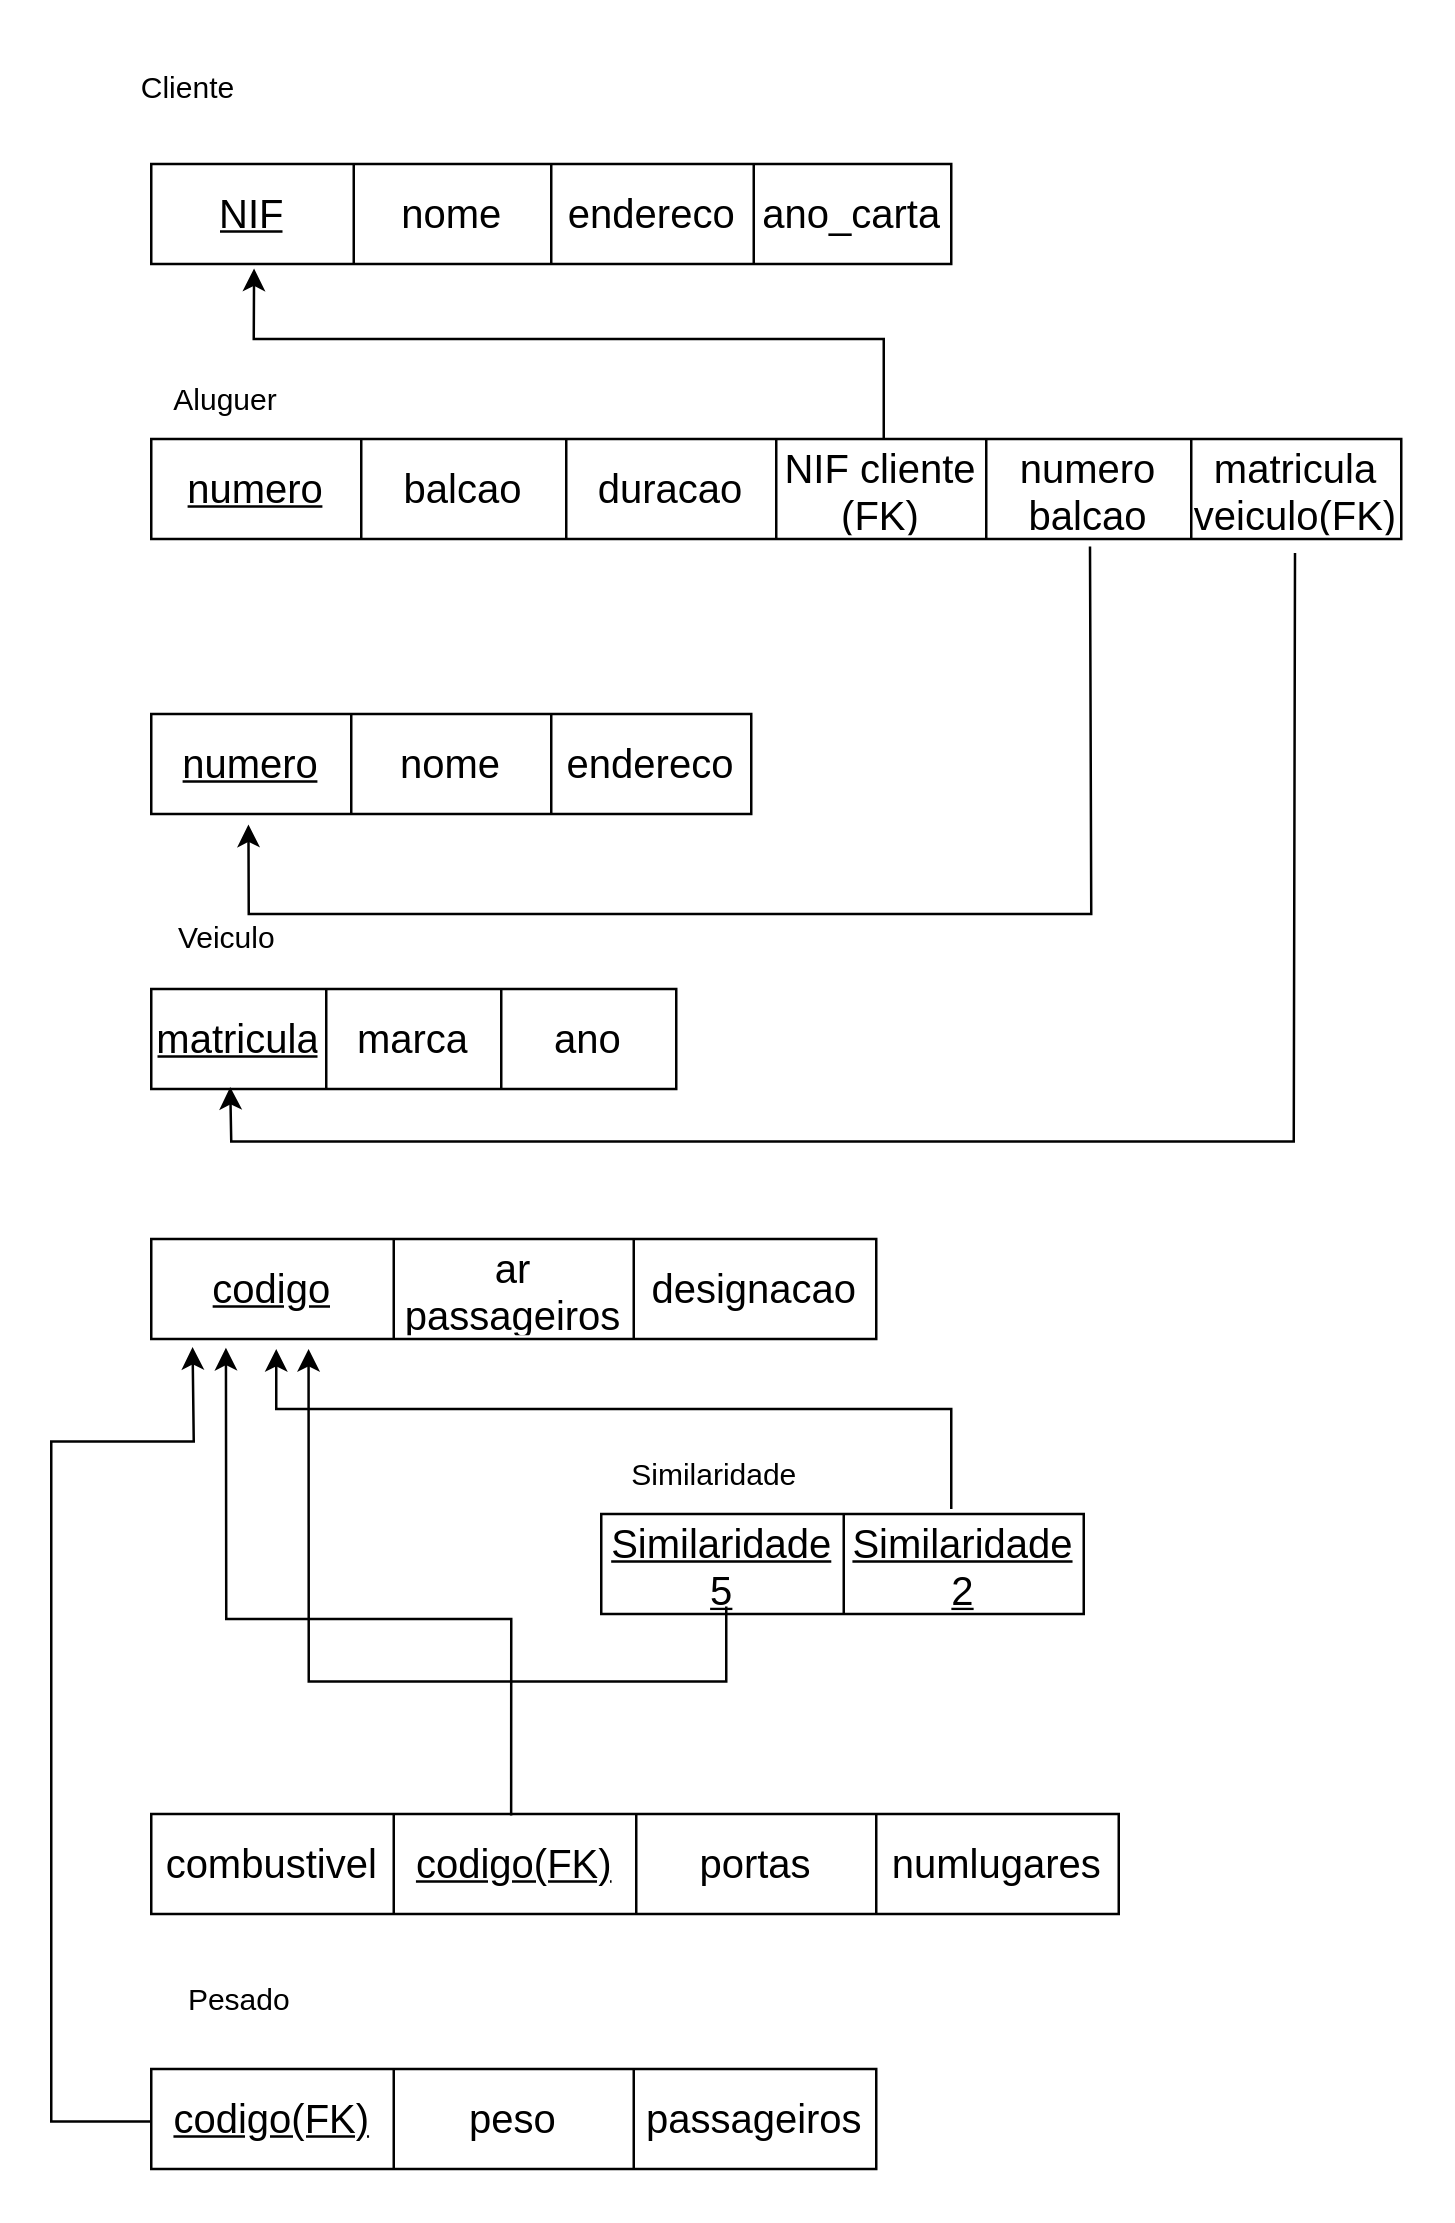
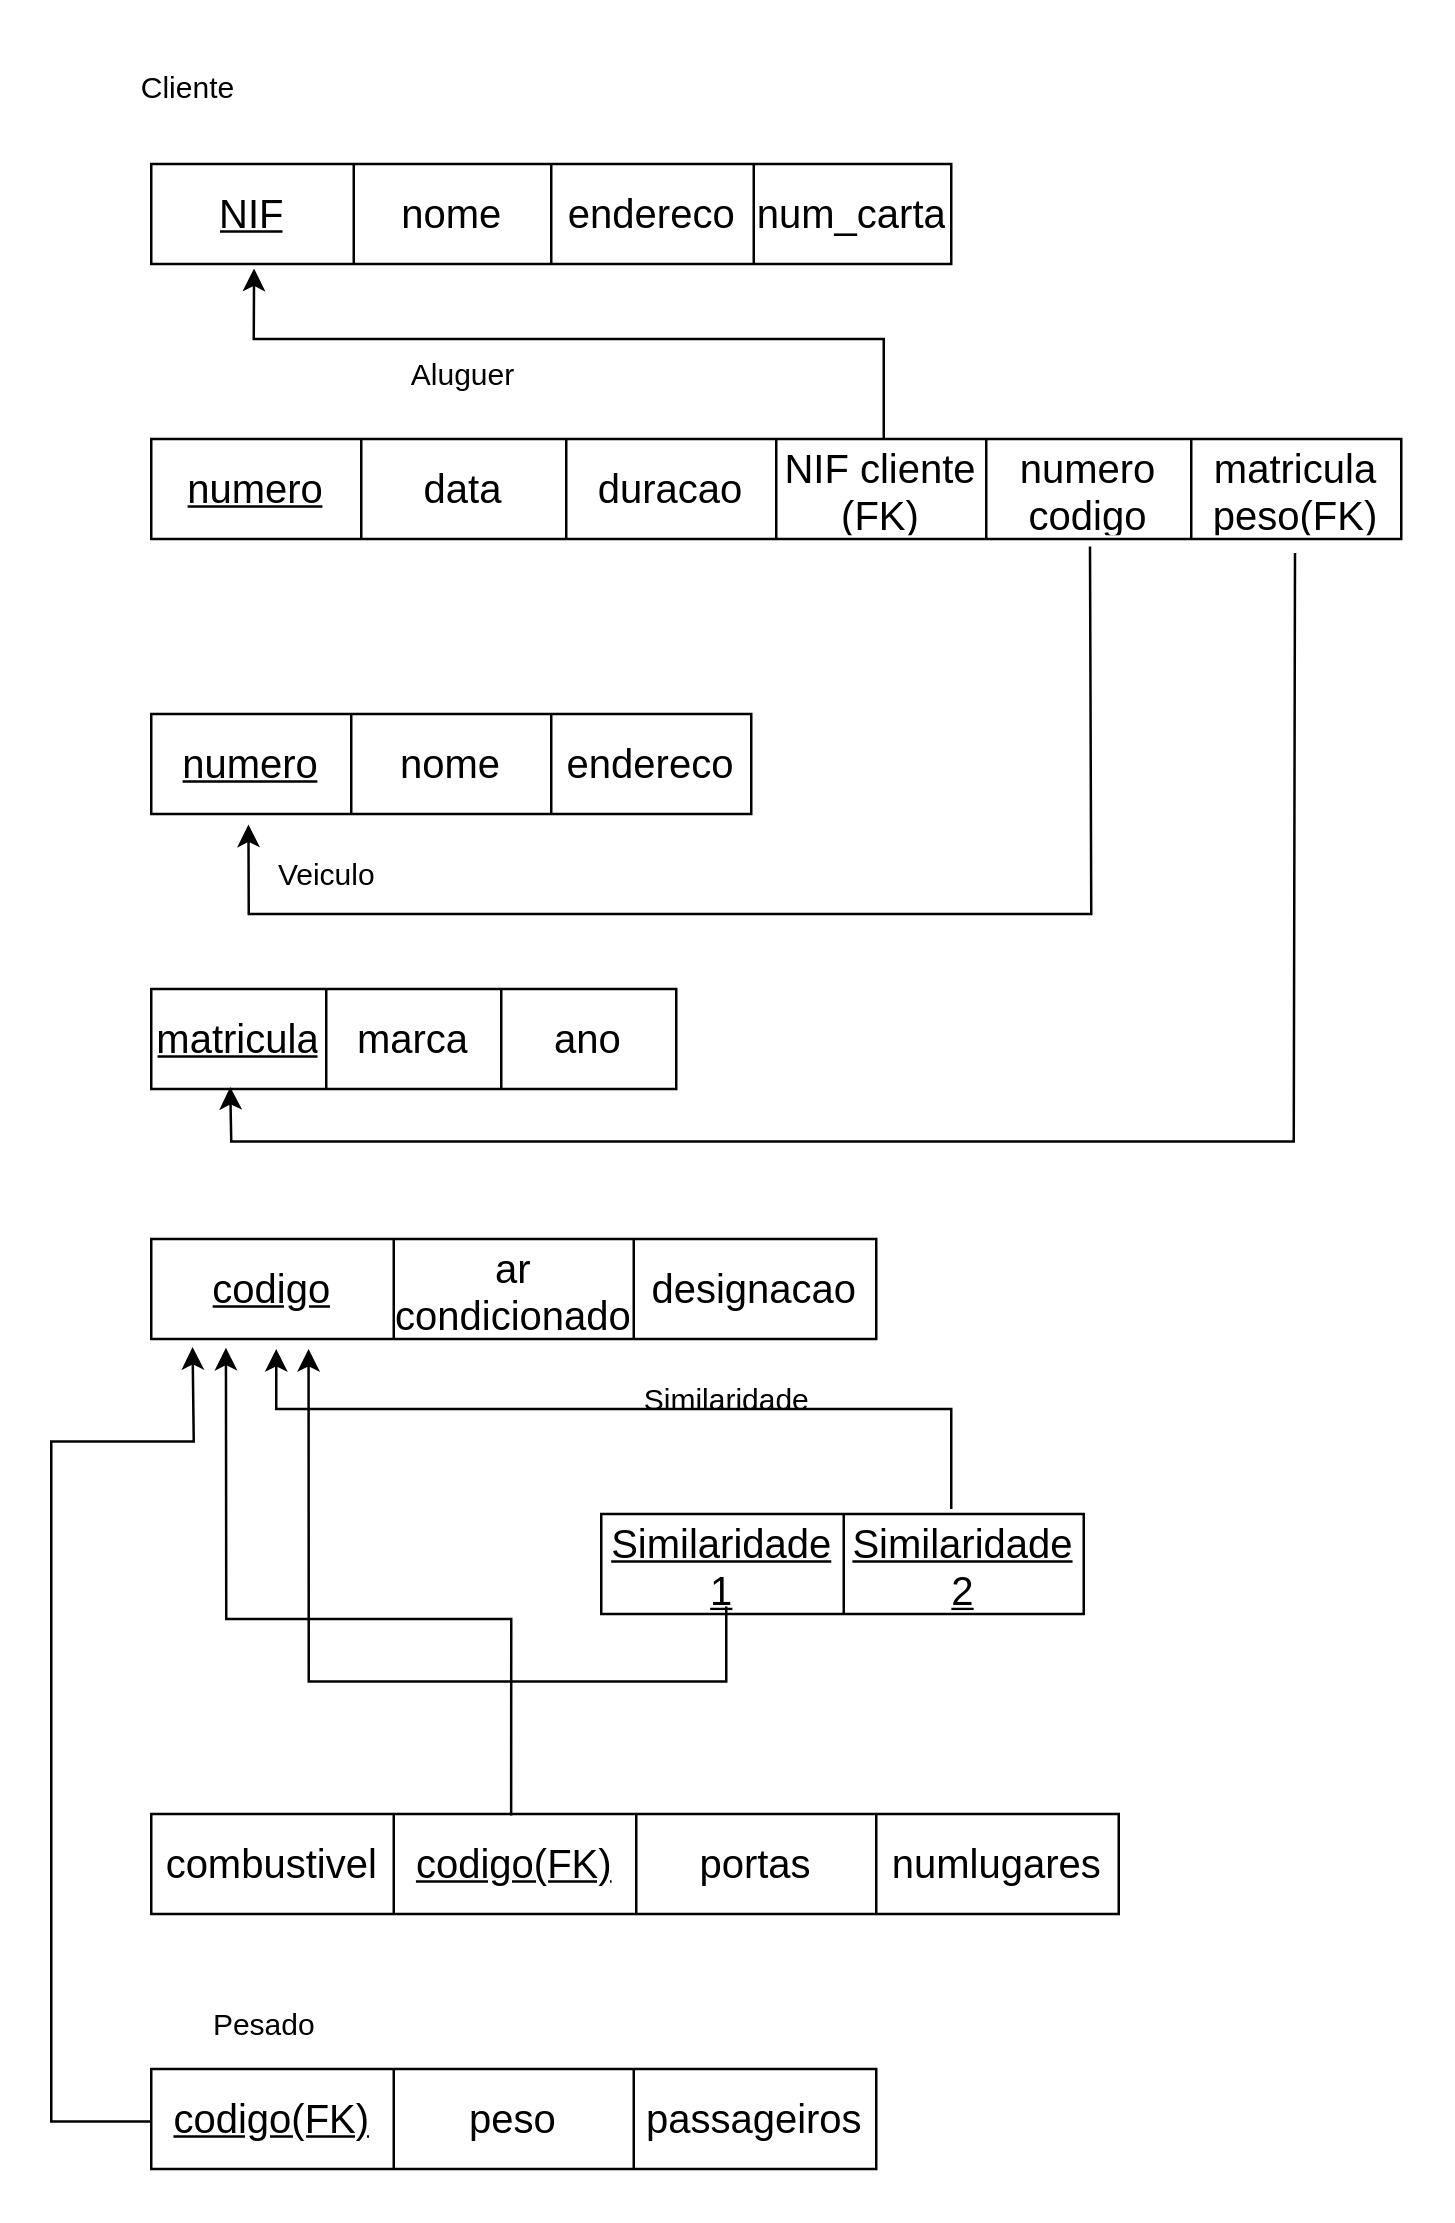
node "ano_carta": label "ano_carta" -> "num_carta"
node "Aluguer": moved (226, 401) -> (464, 376)
node "balcao": label "balcao" -> "data"
node "numero balcao (FK)": label "numero balcao (FK)" -> "numero codigo (FK)"
node "matricula veiculo(FK)": label "matricula veiculo(FK)" -> "matricula peso(FK)"
node "Veiculo": moved (226, 939) -> (326, 876)
node "ar passageiros": label "ar passageiros" -> "ar condicionado"
node "Similaridade": moved (714, 1476) -> (726, 1401)
node "Similaridade 5": label "Similaridade 5" -> "Similaridade 1"
node "Pesado": moved (239, 2001) -> (264, 2026)
